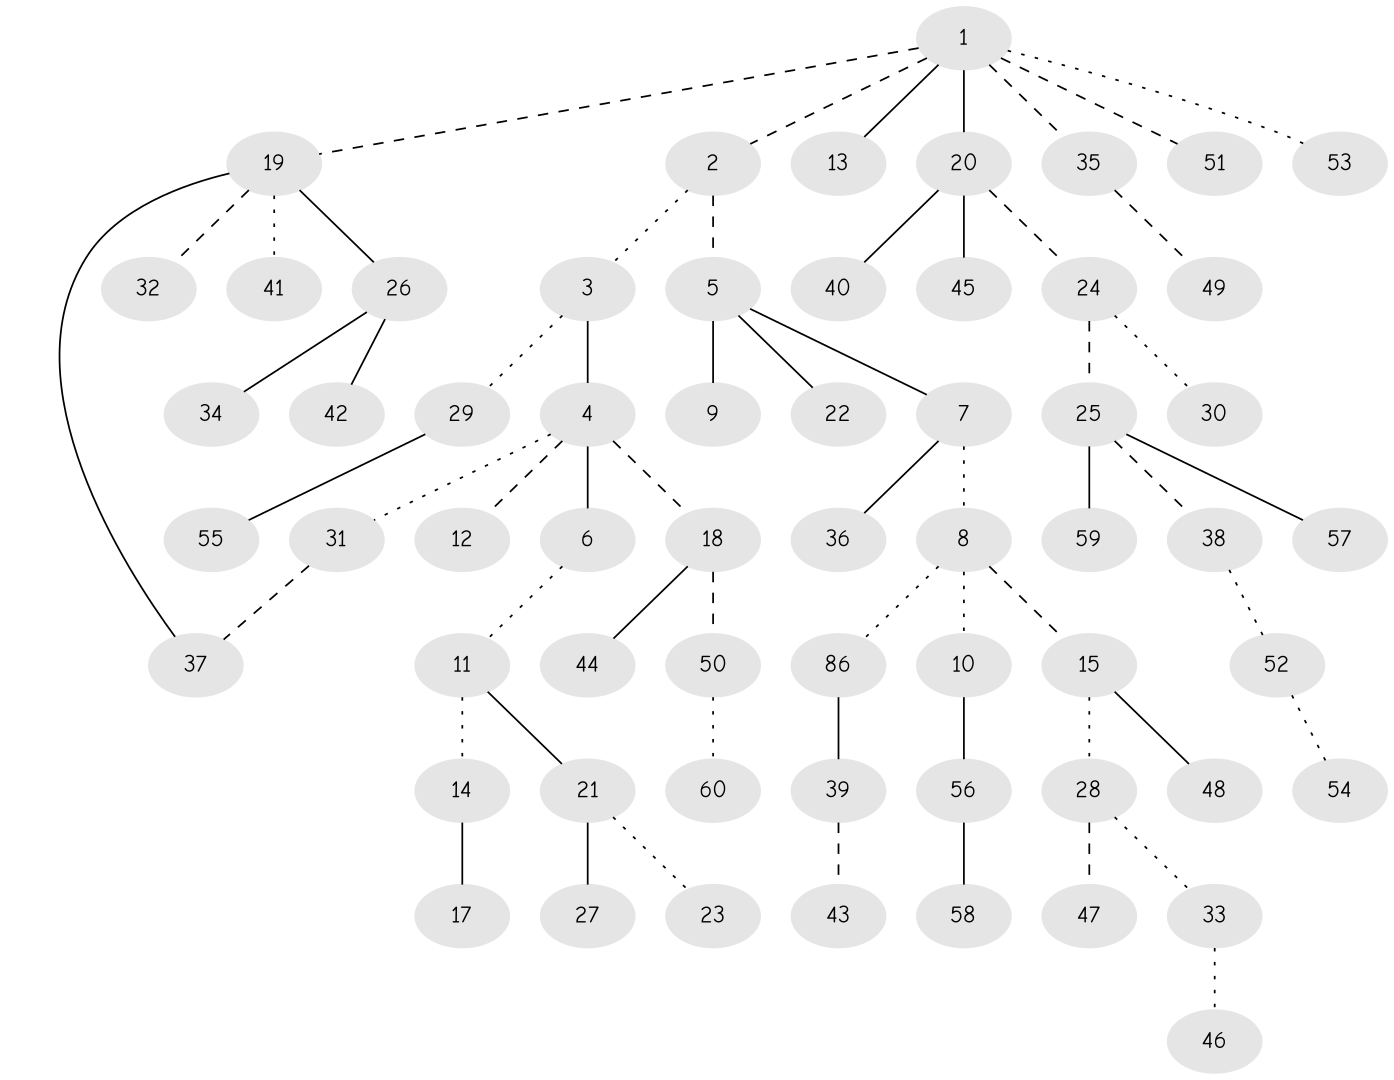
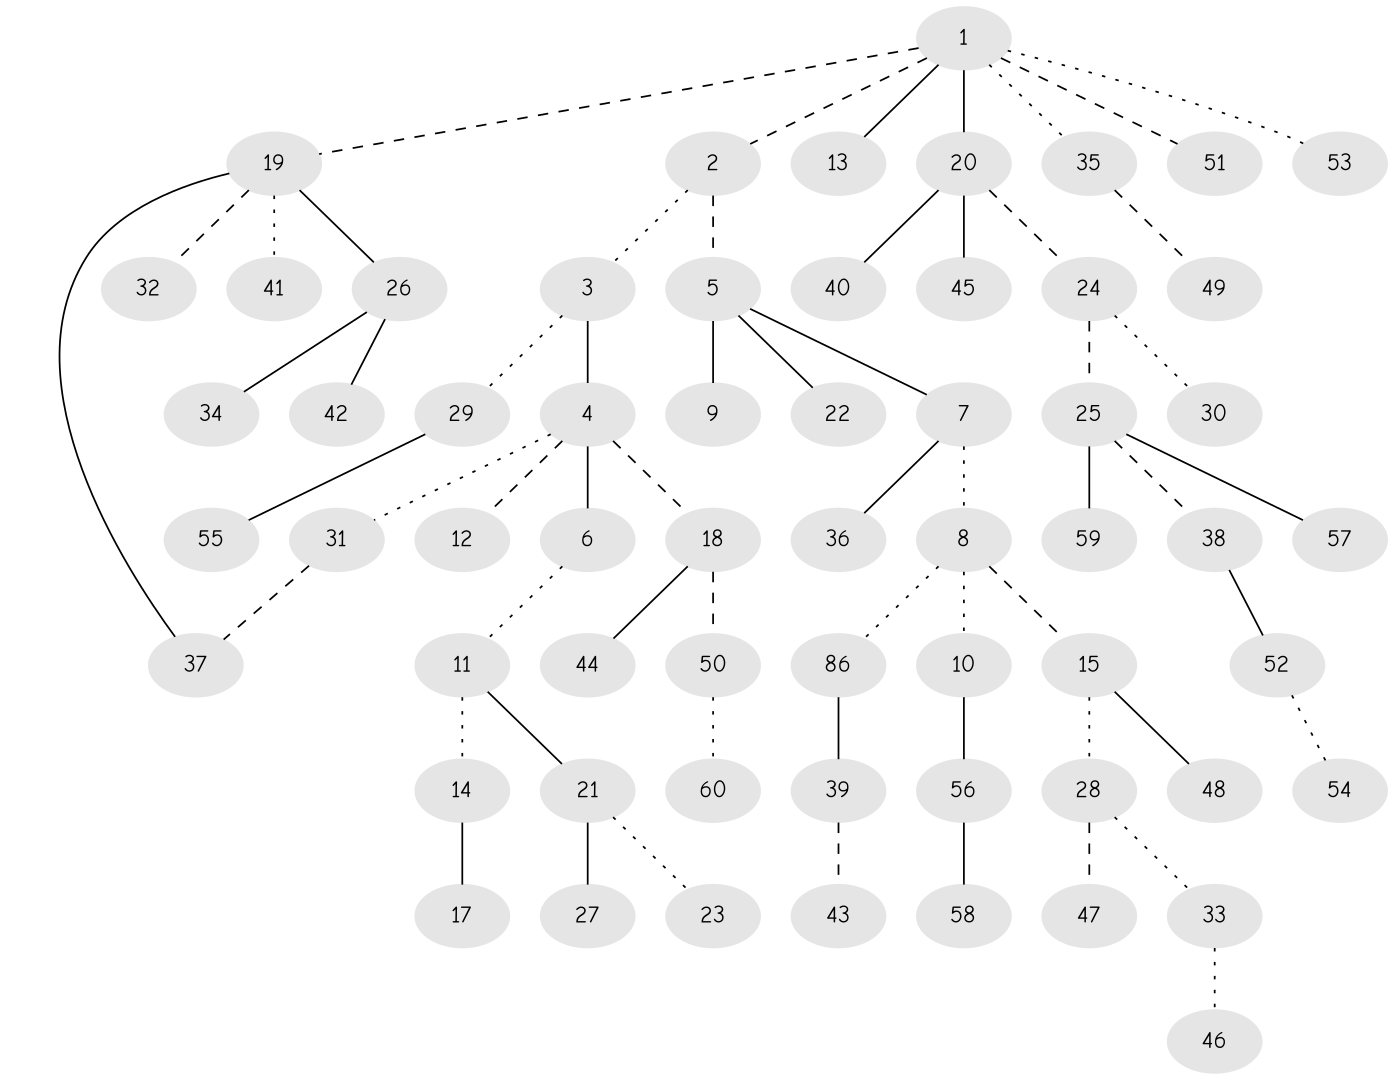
edge "1" -- "35": style dashed -> dotted
edge "38" -- "52": style dotted -> solid
